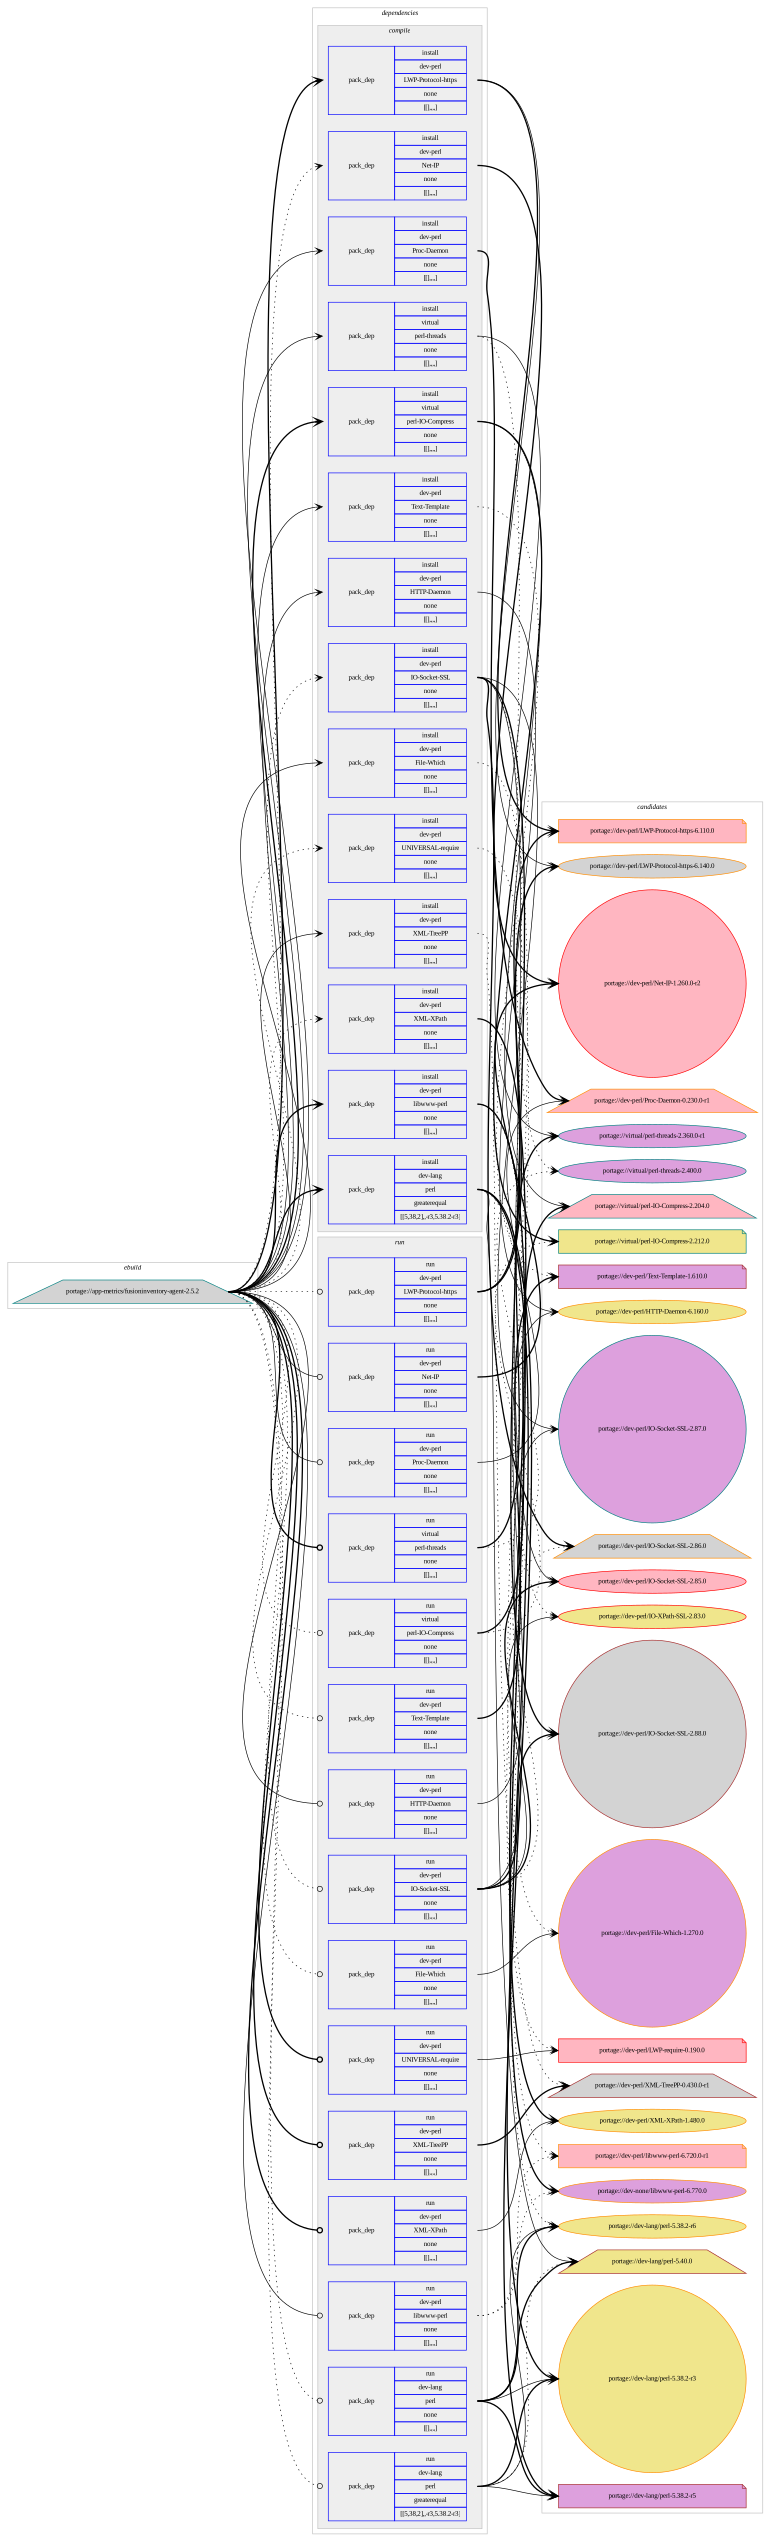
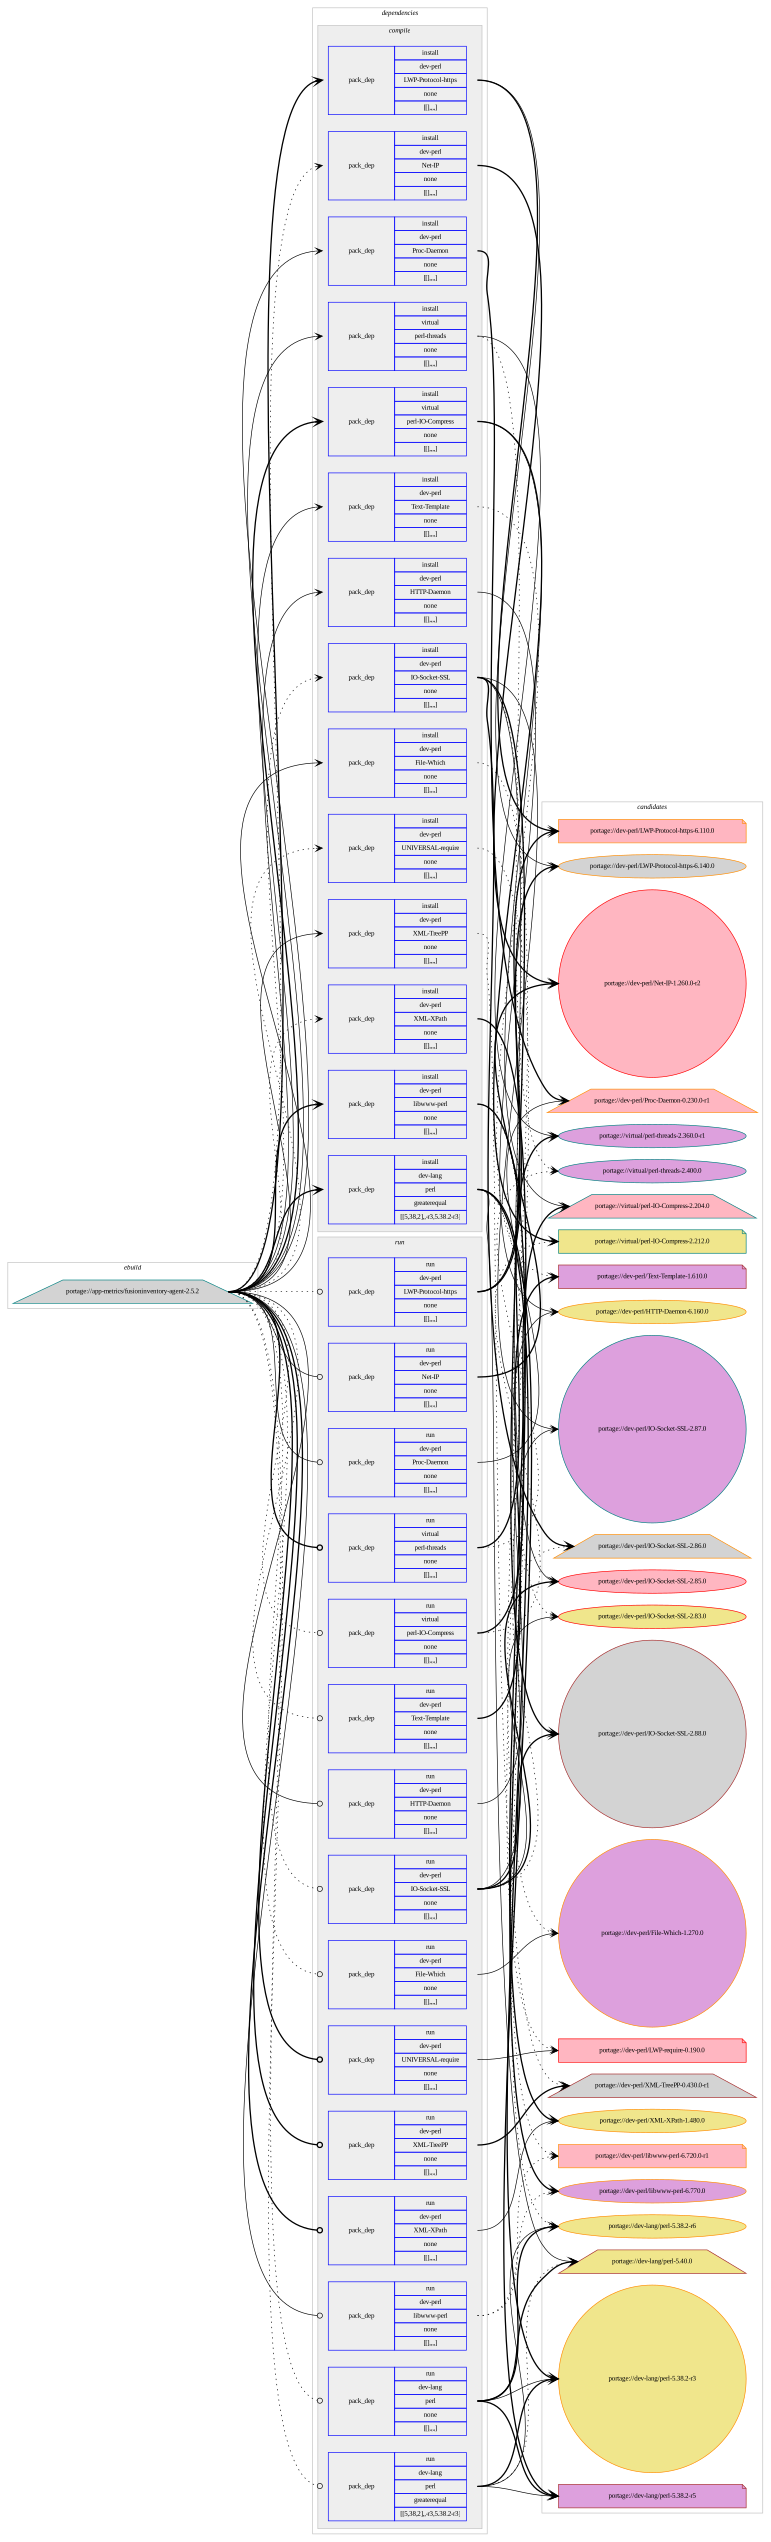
node "portage://dev-perl/IO-XPath-SSL-2.83.0": label "portage://dev-perl/IO-XPath-SSL-2.83.0" -> "portage://dev-perl/IO-Socket-SSL-2.83.0"
node "portage://dev-none/libwww-perl-6.770.0": label "portage://dev-none/libwww-perl-6.770.0" -> "portage://dev-perl/libwww-perl-6.770.0"
